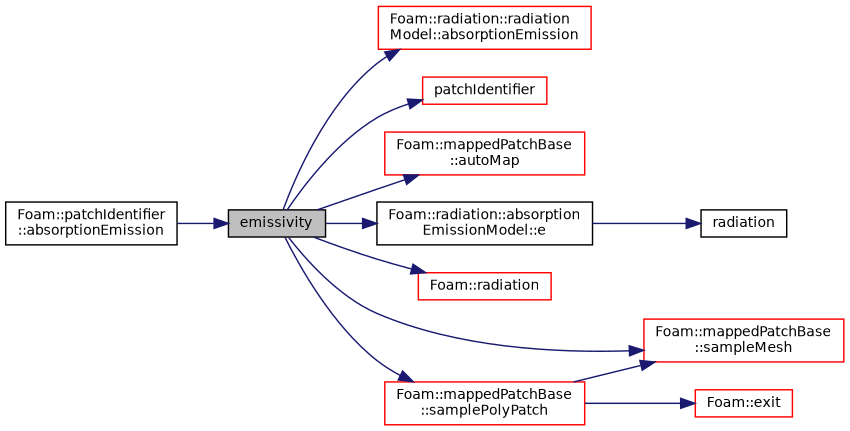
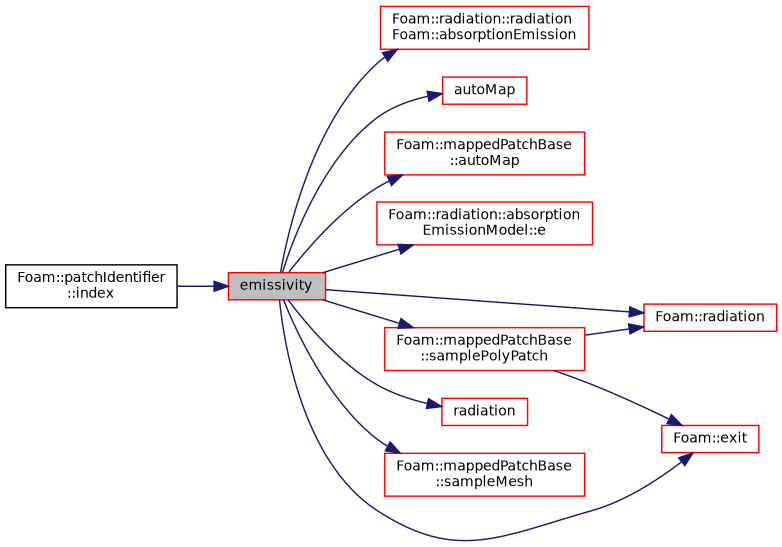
node "Foam::radiation::radiation Model::absorptionEmission": label "Foam::radiation::radiation Model::absorptionEmission" -> "Foam::radiation::radiation Foam::absorptionEmission"
node "patchIdentifier": label "patchIdentifier" -> "autoMap"
node "Foam::patchIdentifier ::absorptionEmission": label "Foam::patchIdentifier ::absorptionEmission" -> "Foam::patchIdentifier ::index"
node "emissivity": color black -> red
node "Foam::radiation::absorption EmissionModel::e": color black -> red
edge "Foam::radiation::absorption EmissionModel::e" -> "radiation": now "emissivity" -> "radiation"
node "radiation": color black -> red
edge "Foam::mappedPatchBase ::samplePolyPatch" -> "Foam::mappedPatchBase ::sampleMesh": now "Foam::mappedPatchBase ::samplePolyPatch" -> "Foam::radiation"
edge "emissivity" -> "Foam::exit": added
